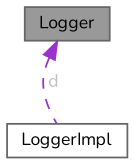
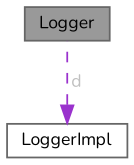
edge "LoggerImpl" -> "Logger": reversed
